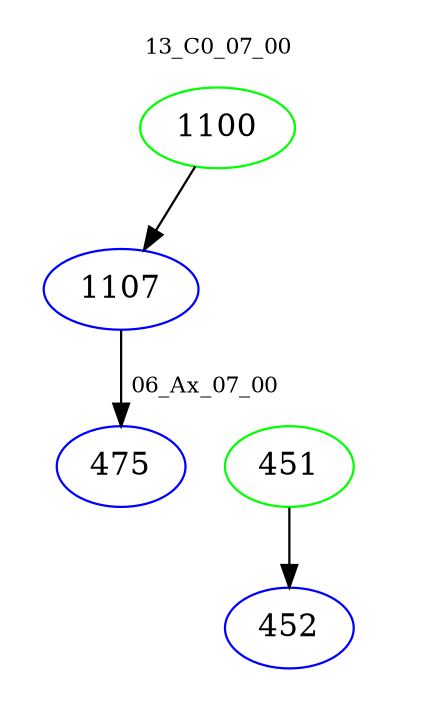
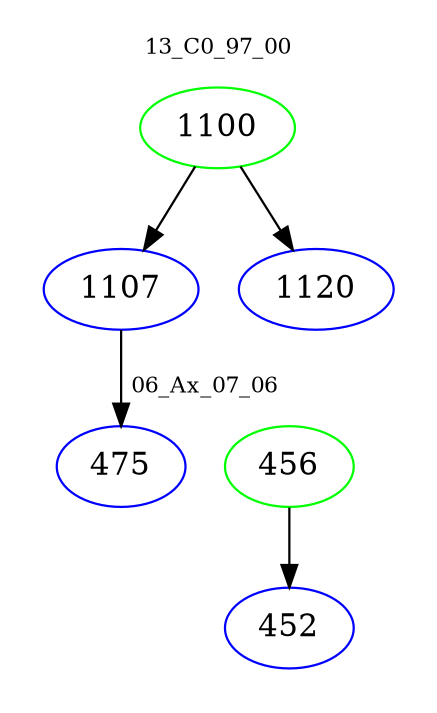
cluster "13_C0_07_00": label "13_C0_07_00" -> "13_C0_97_00"
node "1120": added
cluster "06_Ax_07_00": label "06_Ax_07_00" -> "06_Ax_07_06"
node "451": label "451" -> "456"
